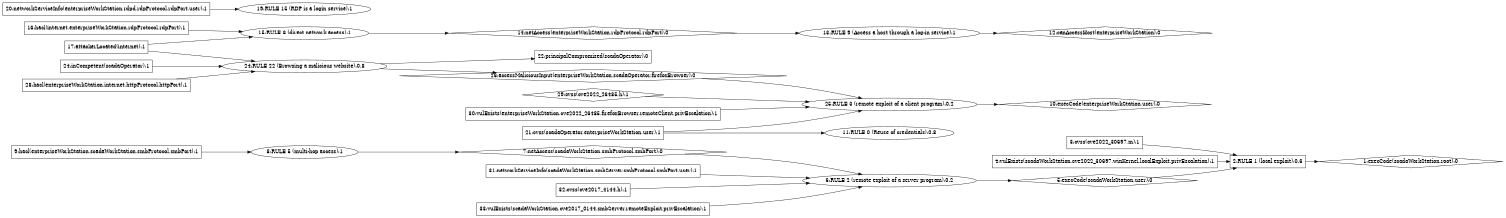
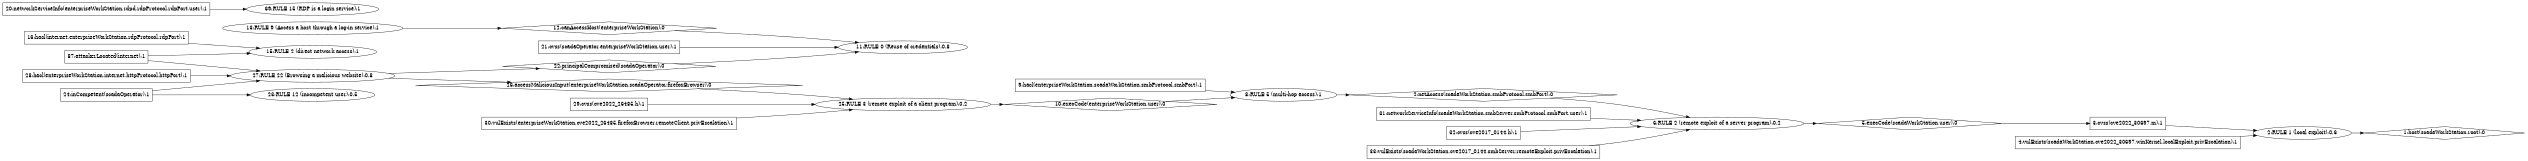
node "19:RULE 15 (RDP is a login service):1": label "19:RULE 15 (RDP is a login service):1" -> "69:RULE 15 (RDP is a login service):1"
node "15:RULE 6 (direct network access):1": label "15:RULE 6 (direct network access):1" -> "15:RULE 2 (direct network access):1"
node "14:netAccess(enterpriseWorkStation,rdpProtocol,rdpPort):0": removed
edge "12:canAccessHost(enterpriseWorkStation):0" -> "11:RULE 0 (Reuse of credentials):0.8": added
node "17:attackerLocated(internet):1": label "17:attackerLocated(internet):1" -> "87:attackerLocated(internet):1"
node "22:principalCompromised(scadaOperator):0": shape box -> diamond
edge "22:principalCompromised(scadaOperator):0" -> "11:RULE 0 (Reuse of credentials):0.8": added
node "24:RULE 22 (Browsing a malicious website):0.8": label "24:RULE 22 (Browsing a malicious website):0.8" -> "27:RULE 22 (Browsing a malicious website):0.8"
node "23:RULE 12 (incompetent user):0.5": added
node "29:cvss(cve2022_26485,h):1": shape diamond -> box
edge "10:execCode(enterpriseWorkStation,user):0" -> "8:RULE 5 (multi-hop access):1": added
edge "21:cvss(scadaOperator,enterpriseWorkStation,user):1" -> "25:RULE 3 (remote exploit of a client program):0.2": removed
node "7:netAccess(scadaWorkStation,smbProtocol,smbPort):0": label "7:netAccess(scadaWorkStation,smbProtocol,smbPort):0" -> "2:netAccess(scadaWorkStation,smbProtocol,smbPort):0"
node "2:RULE 1 (local exploit):0.6": shape box -> ellipse
node "1:execCode(scadaWorkStation,root):0": label "1:execCode(scadaWorkStation,root):0" -> "1:host(scadaWorkStation,root):0"
edge "5:execCode(scadaWorkStation,user):0" -> "2:RULE 1 (local exploit):0.6": now "5:execCode(scadaWorkStation,user):0" -> "3:cvss(cve2022_30697,m):1"
node "32:cvss(cve2017_4144,h):1": label "32:cvss(cve2017_4144,h):1" -> "32:cvss(cve2017_0144,h):1"
